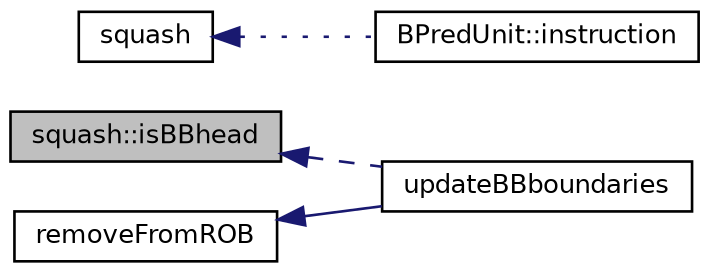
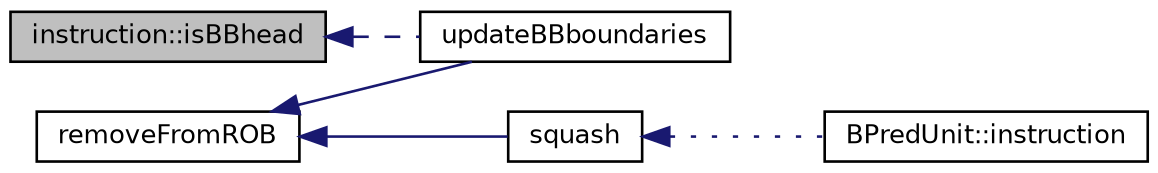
node "squash::isBBhead": label "squash::isBBhead" -> "instruction::isBBhead"
edge "squash" -> "removeFromROB": added
